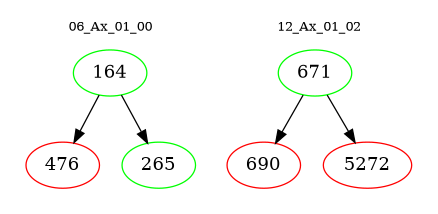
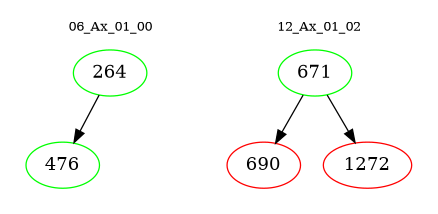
node "164": label "164" -> "264"
node "476": color red -> green
node "265": removed
node "5272": label "5272" -> "1272"
